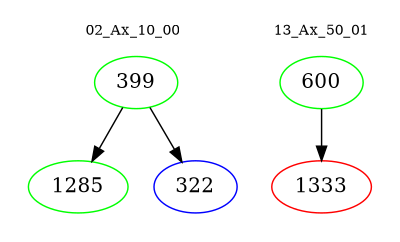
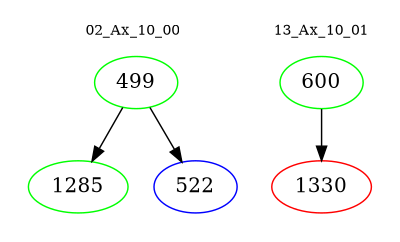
cluster "13_Ax_50_01": label "13_Ax_50_01" -> "13_Ax_10_01"
node "399": label "399" -> "499"
node "322": label "322" -> "522"
node "1333": label "1333" -> "1330"
